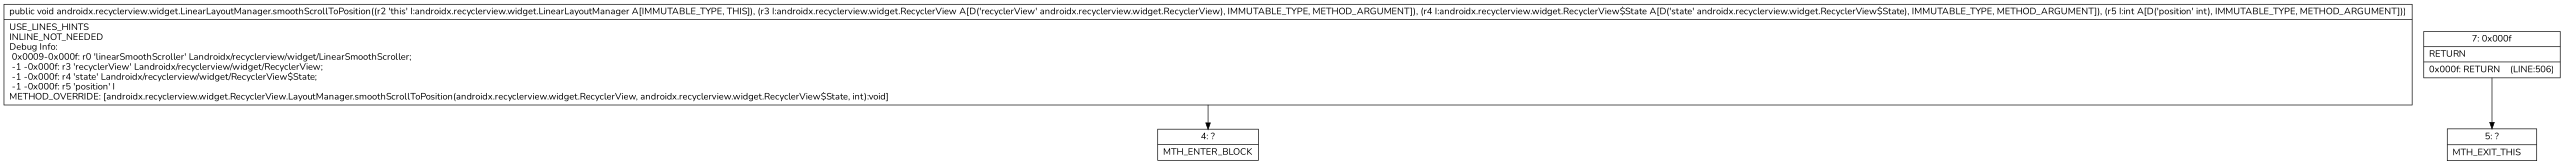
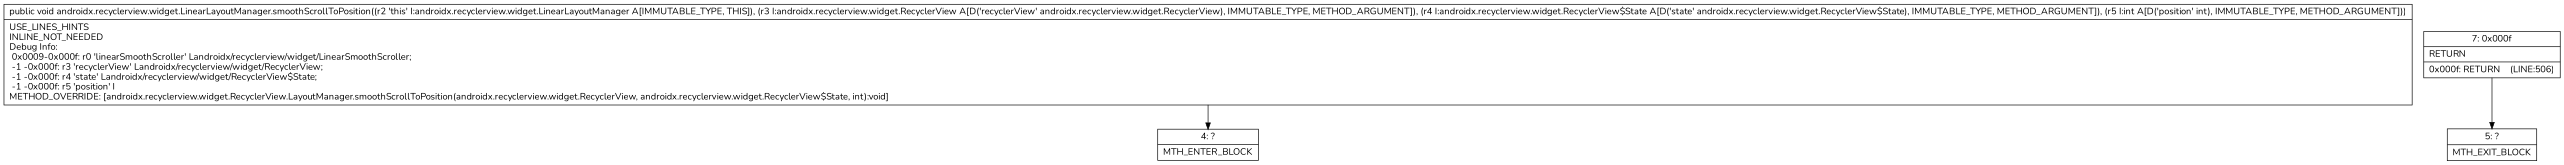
node "5: ?": text "MTH_EXIT_THIS" -> "MTH_EXIT_BLOCK"
